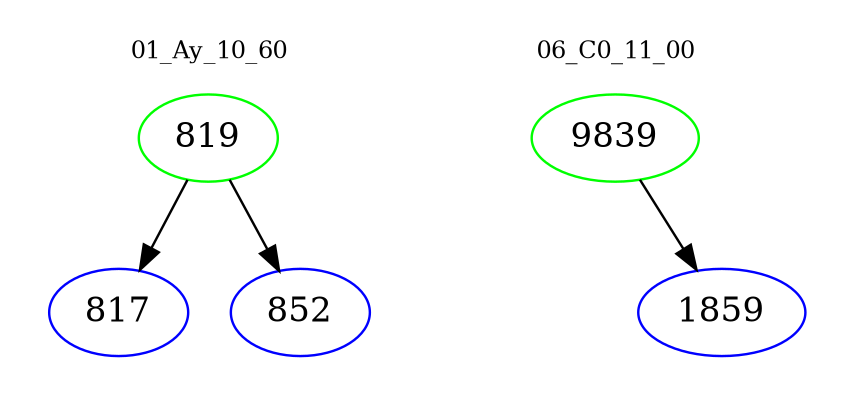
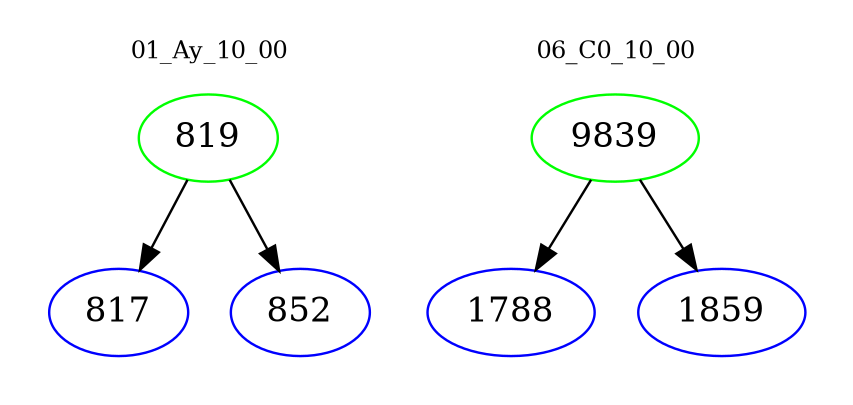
cluster "01_Ay_10_60": label "01_Ay_10_60" -> "01_Ay_10_00"
cluster "06_C0_11_00": label "06_C0_11_00" -> "06_C0_10_00"
node "1788": added
